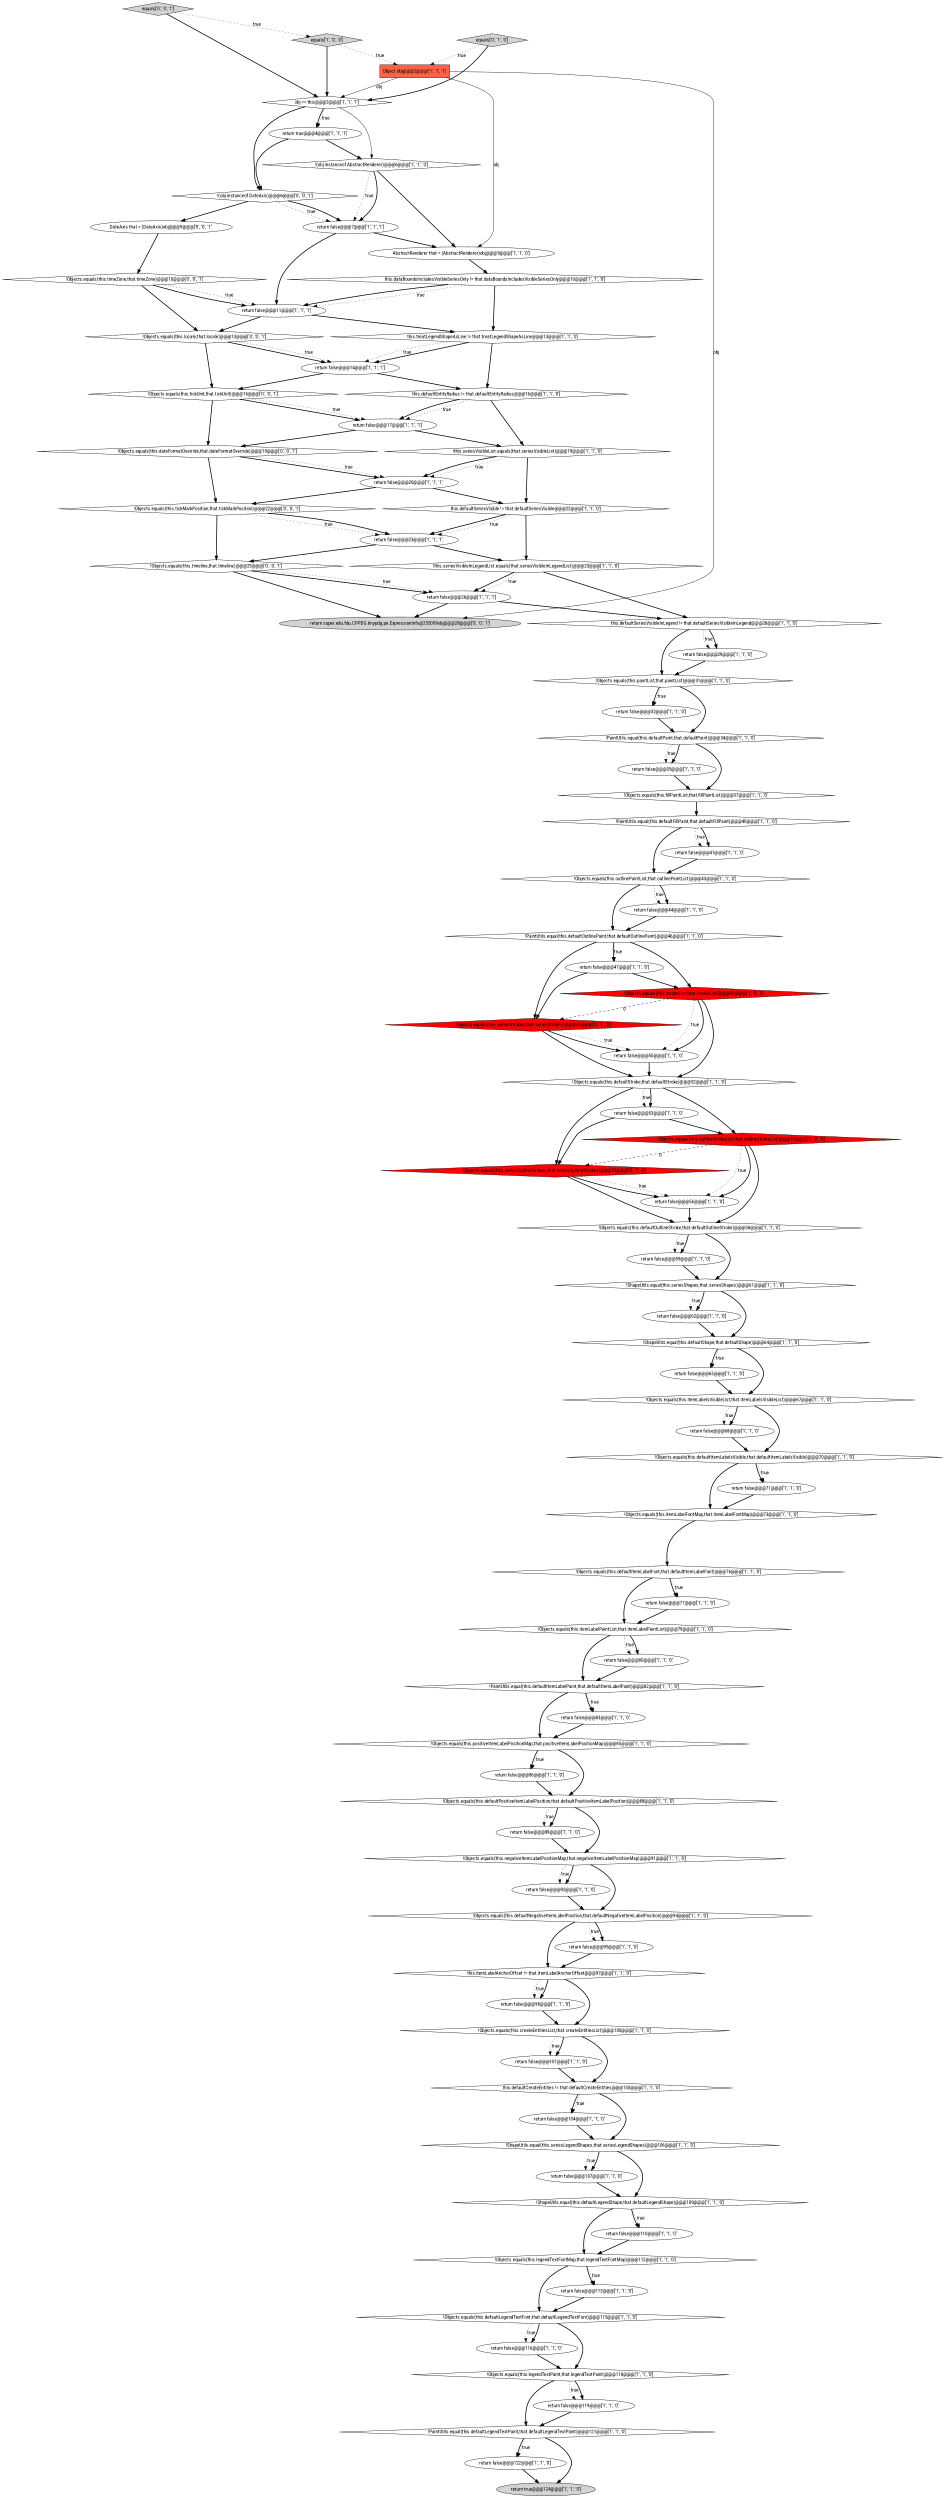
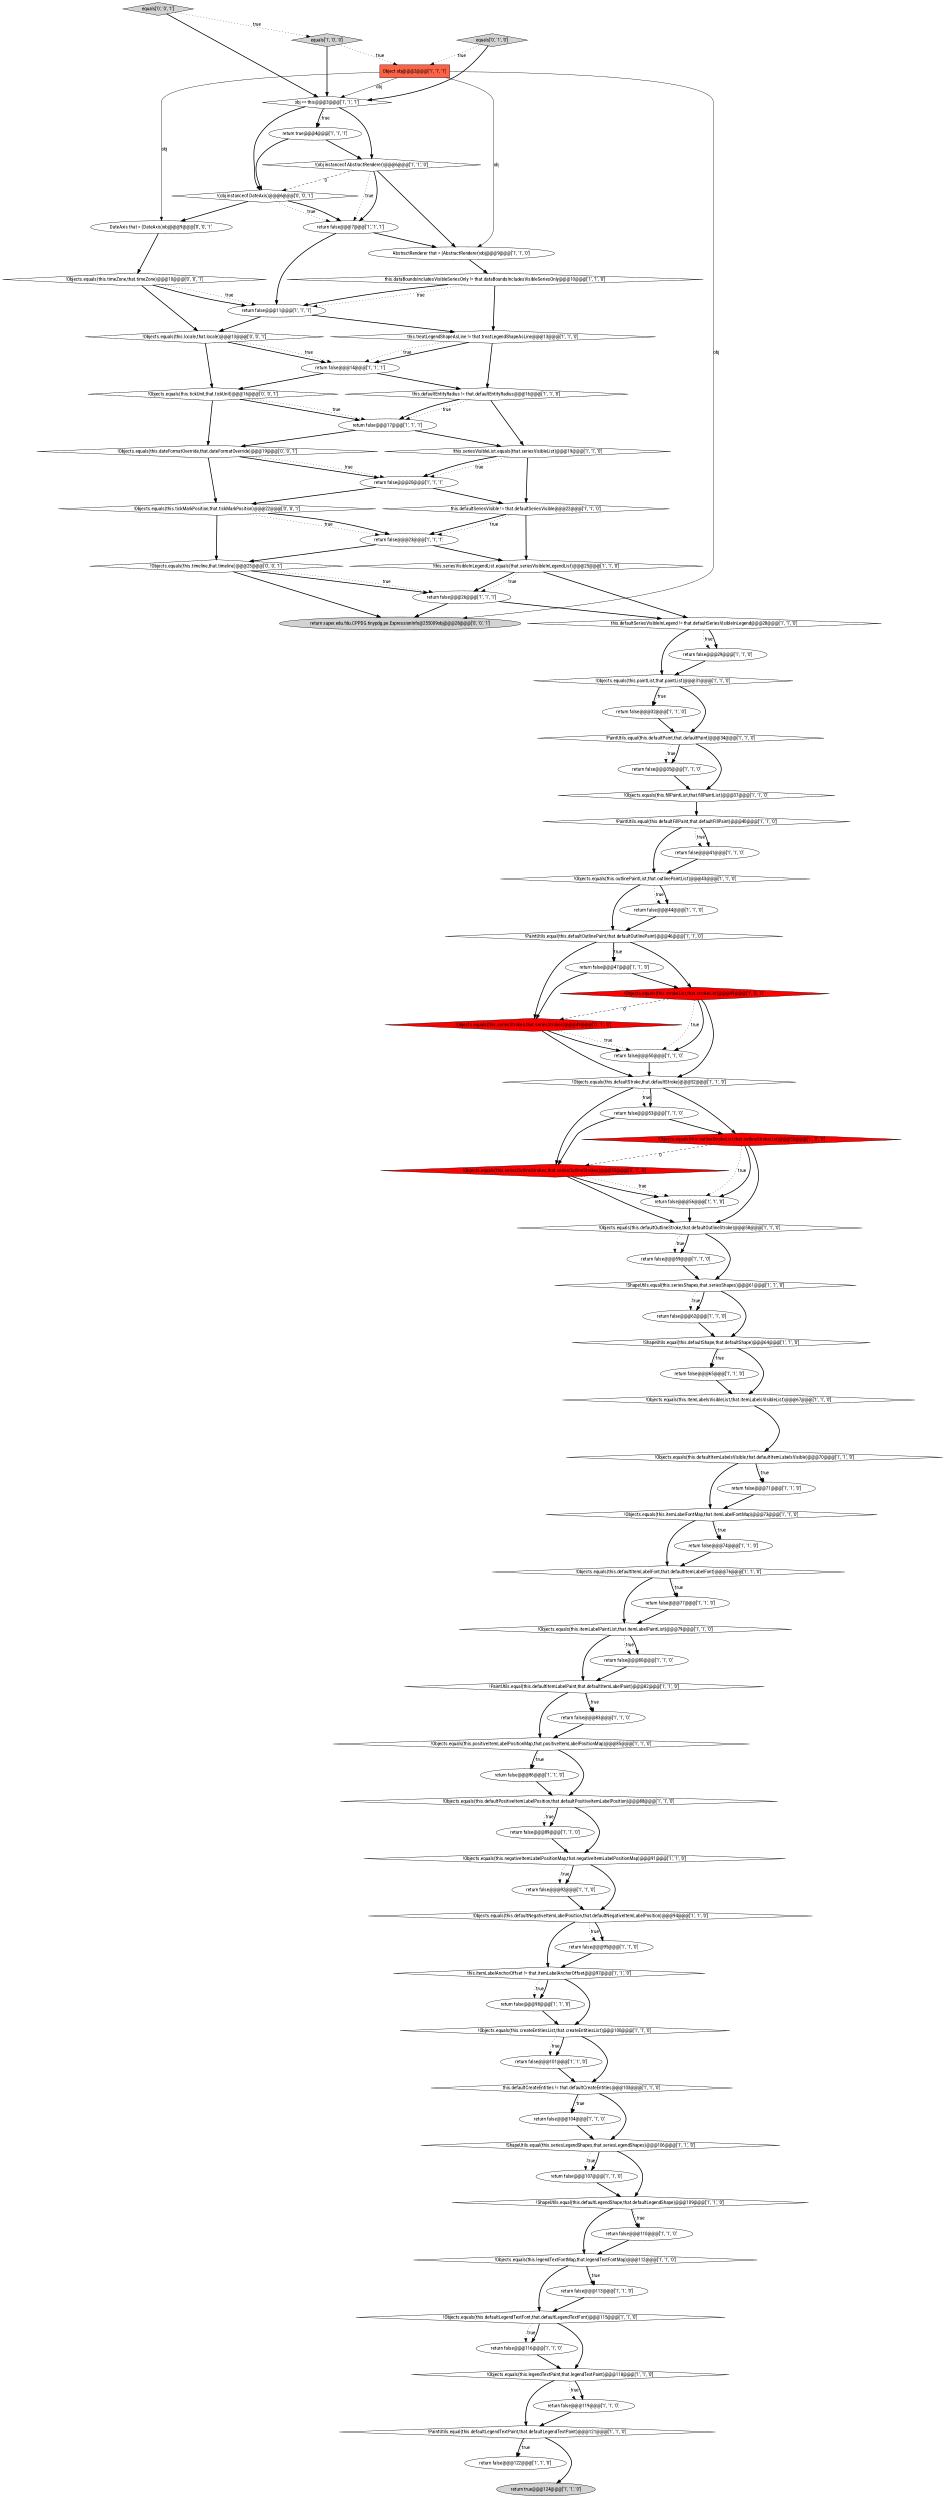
edge "Object obj@@@2@@@['1', '1', '1']" -> "DateAxis that = (DateAxis)obj@@@9@@@['0', '0', '1']": added, label "obj"
edge "obj == this@@@3@@@['1', '1', '1']" -> "!(obj instanceof AbstractRenderer)@@@6@@@['1', '1', '0']": style solid -> bold
edge "!(obj instanceof AbstractRenderer)@@@6@@@['1', '1', '0']" -> "!(obj instanceof DateAxis)@@@6@@@['0', '0', '1']": added, label "0"
node "return false@@@68@@@['1', '1', '0']": removed
node "return false@@@74@@@['1', '1', '0']": added
edge "return false@@@122@@@['1', '1', '0']" -> "return true@@@124@@@['1', '1', '0']": removed
